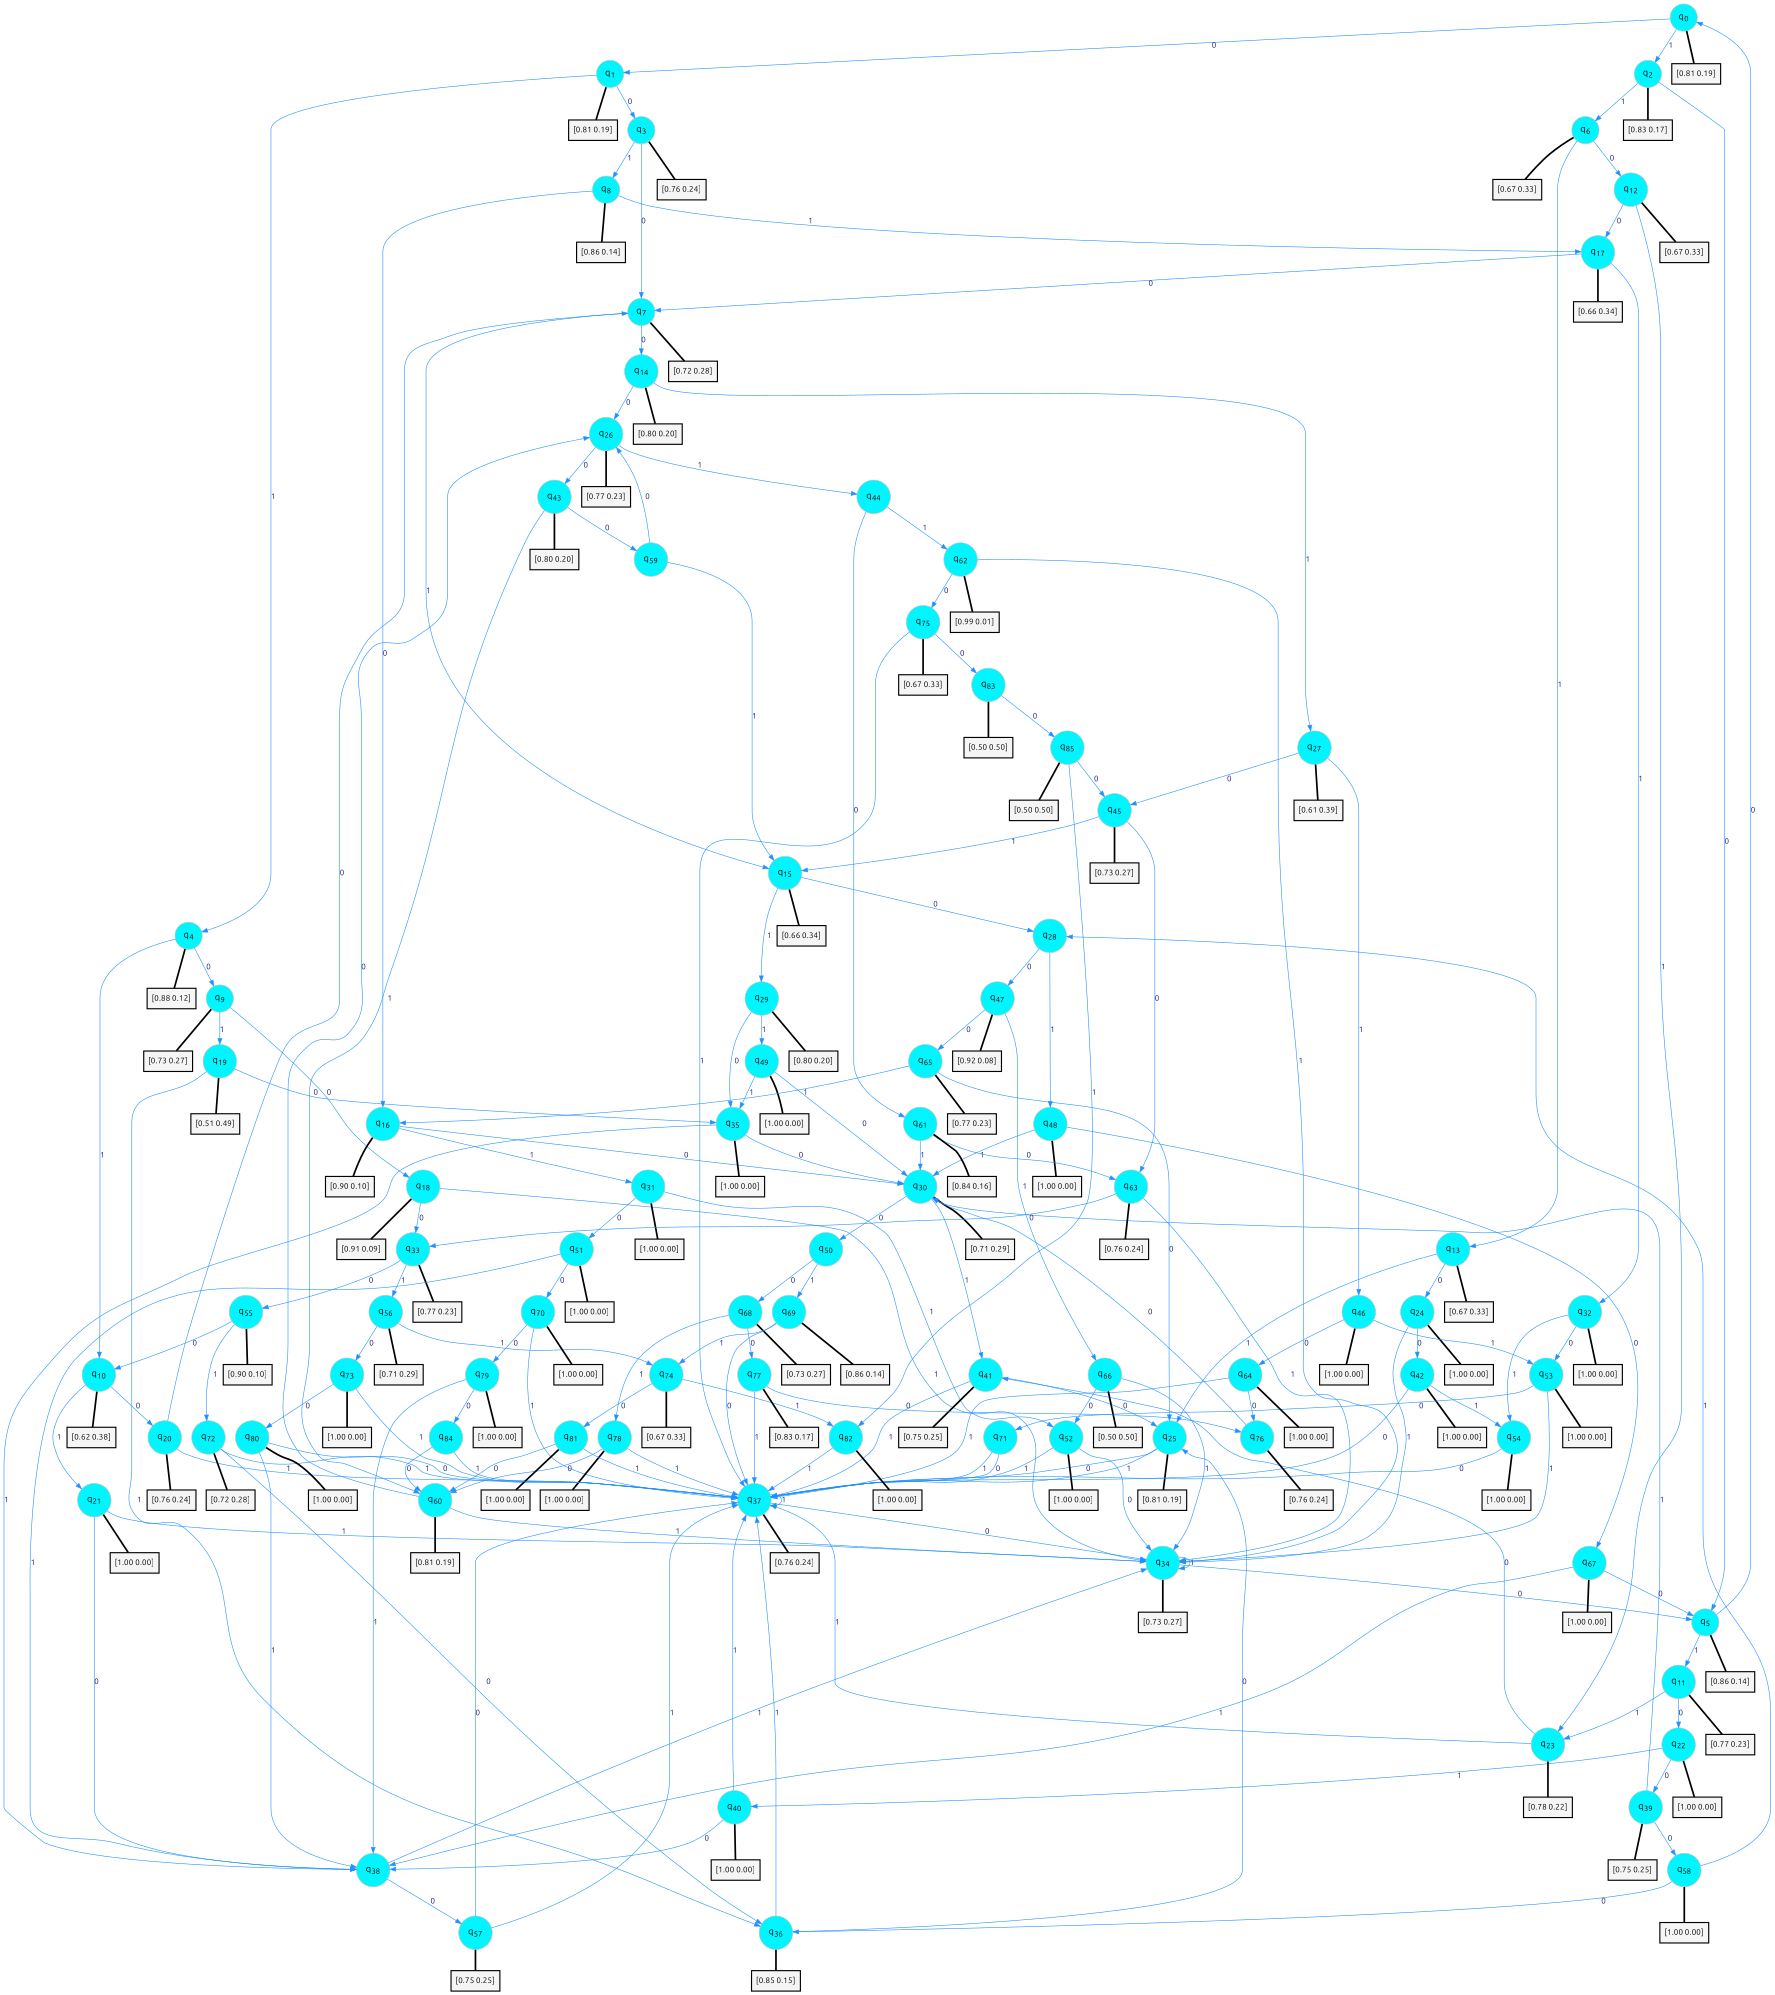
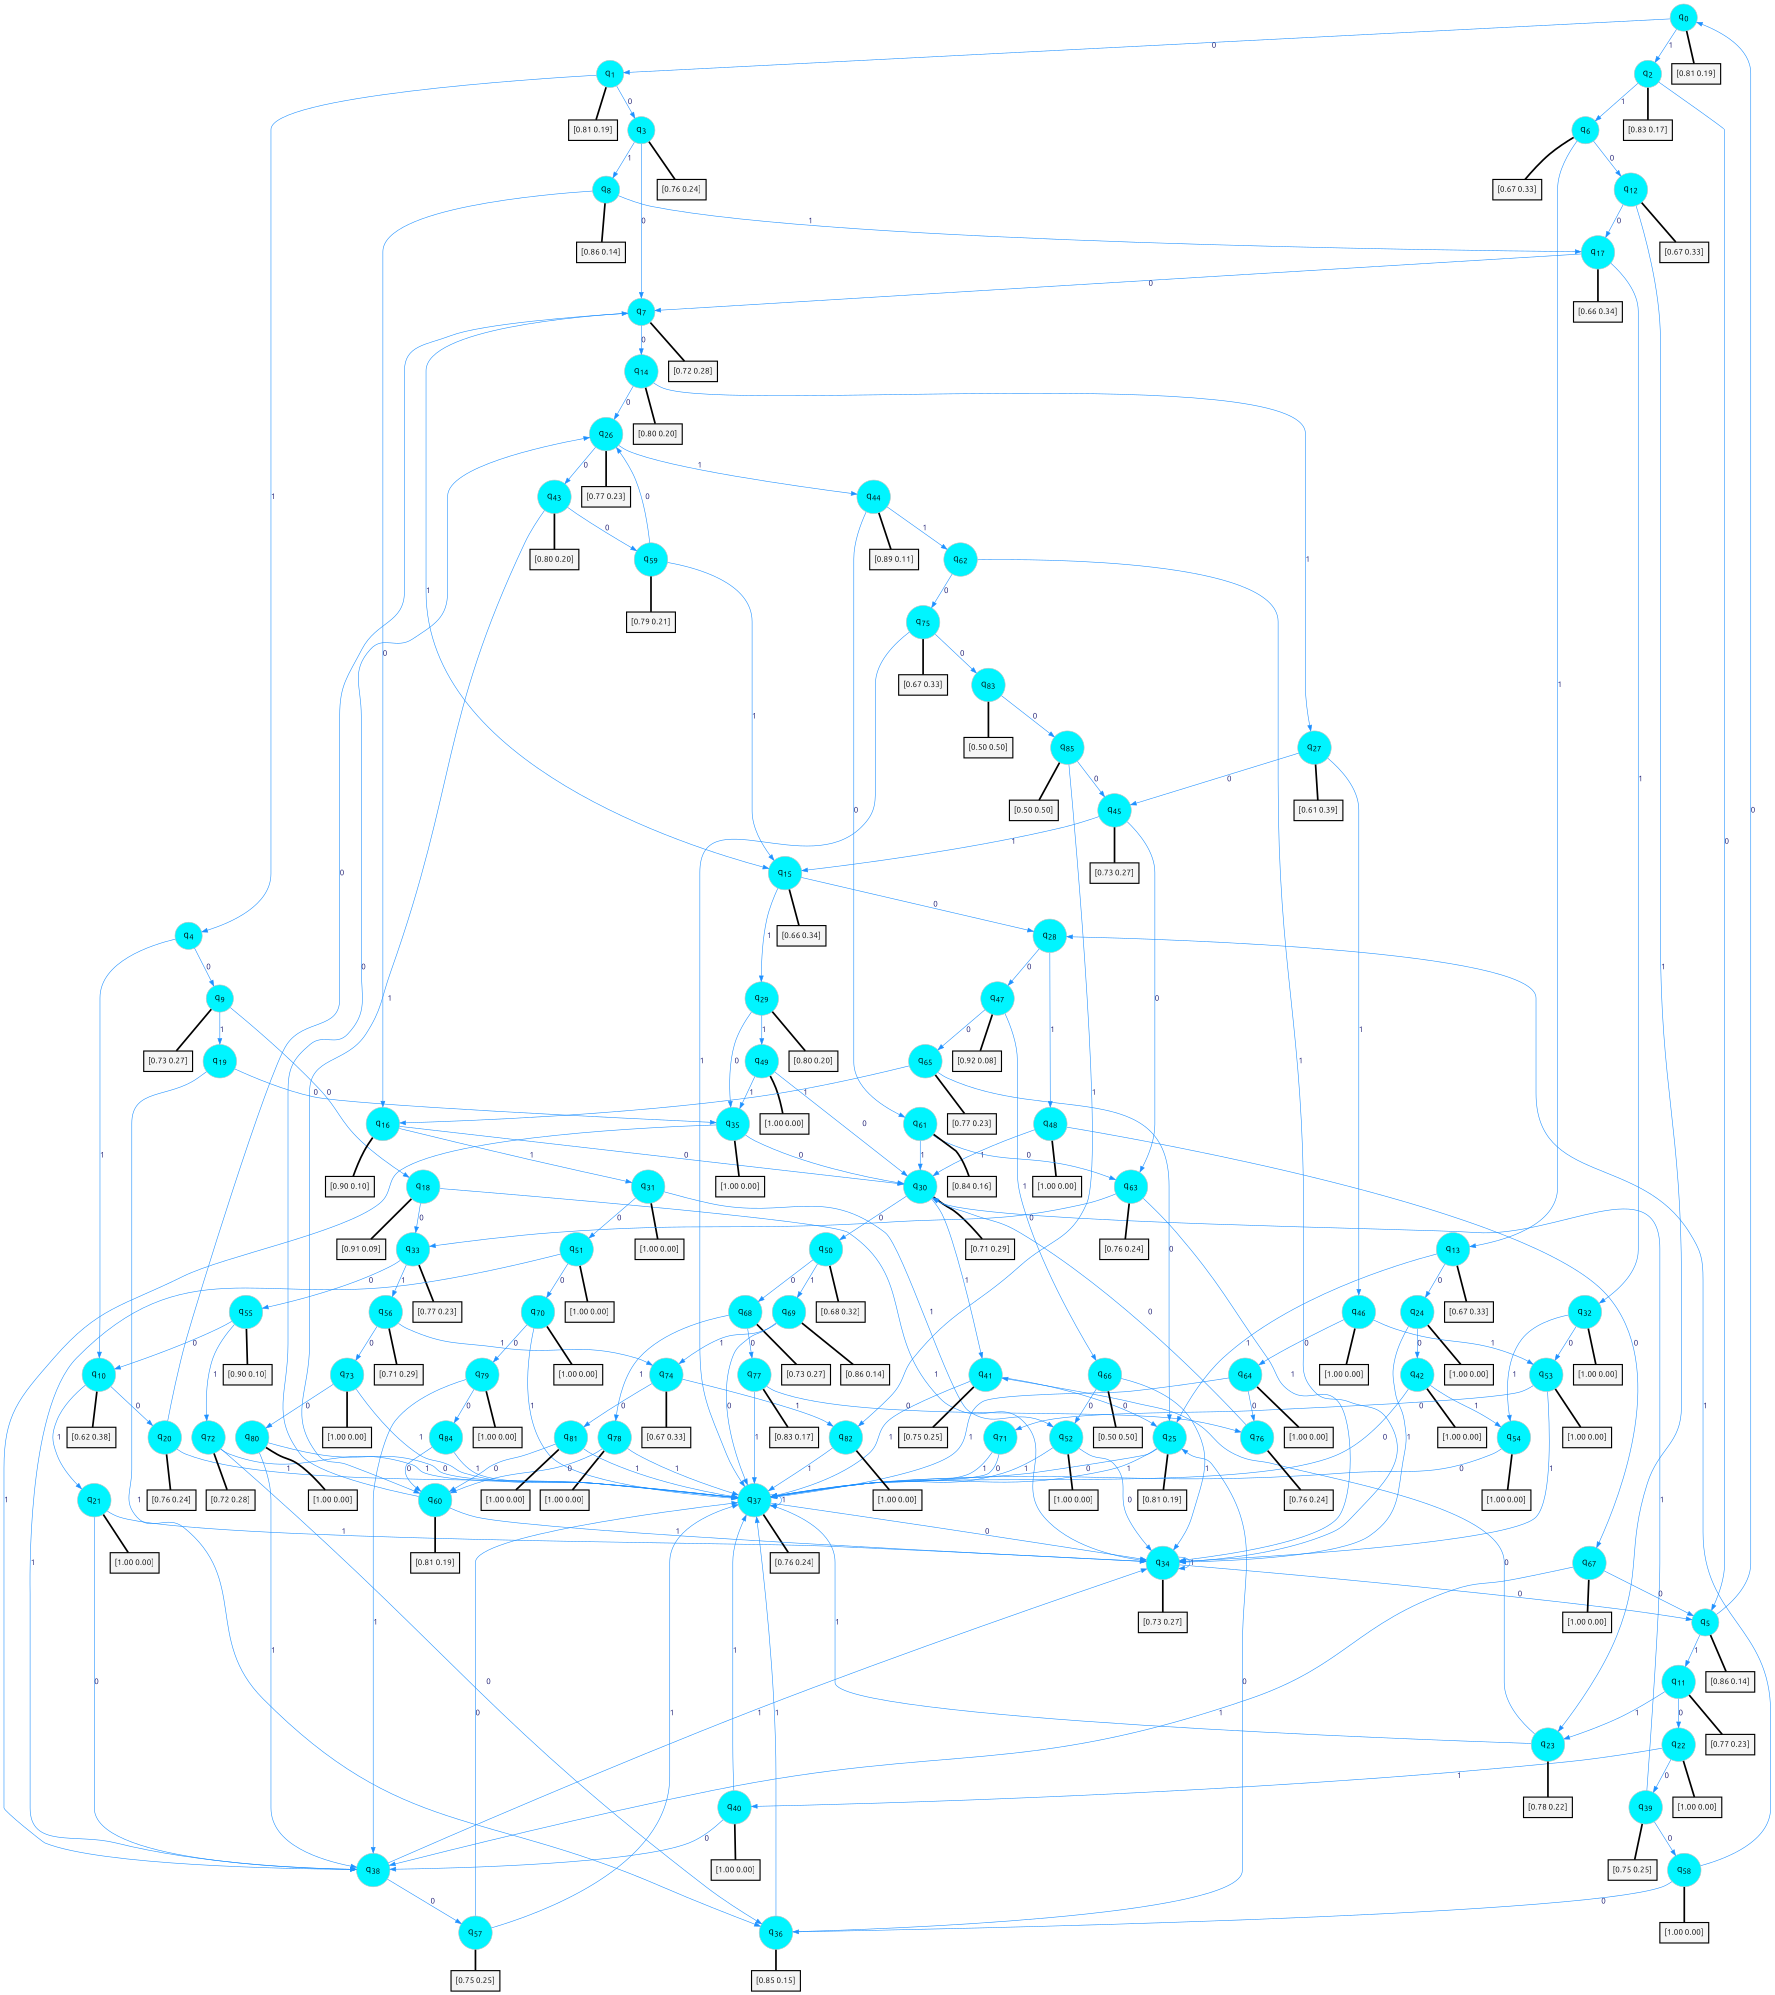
node "[0.89 0.11]": added
node "[0.79 0.21]": added
node "[0.99 0.01]": removed
node "[0.88 0.12]": removed
node "[0.51 0.49]": removed
node "[0.68 0.32]": added
